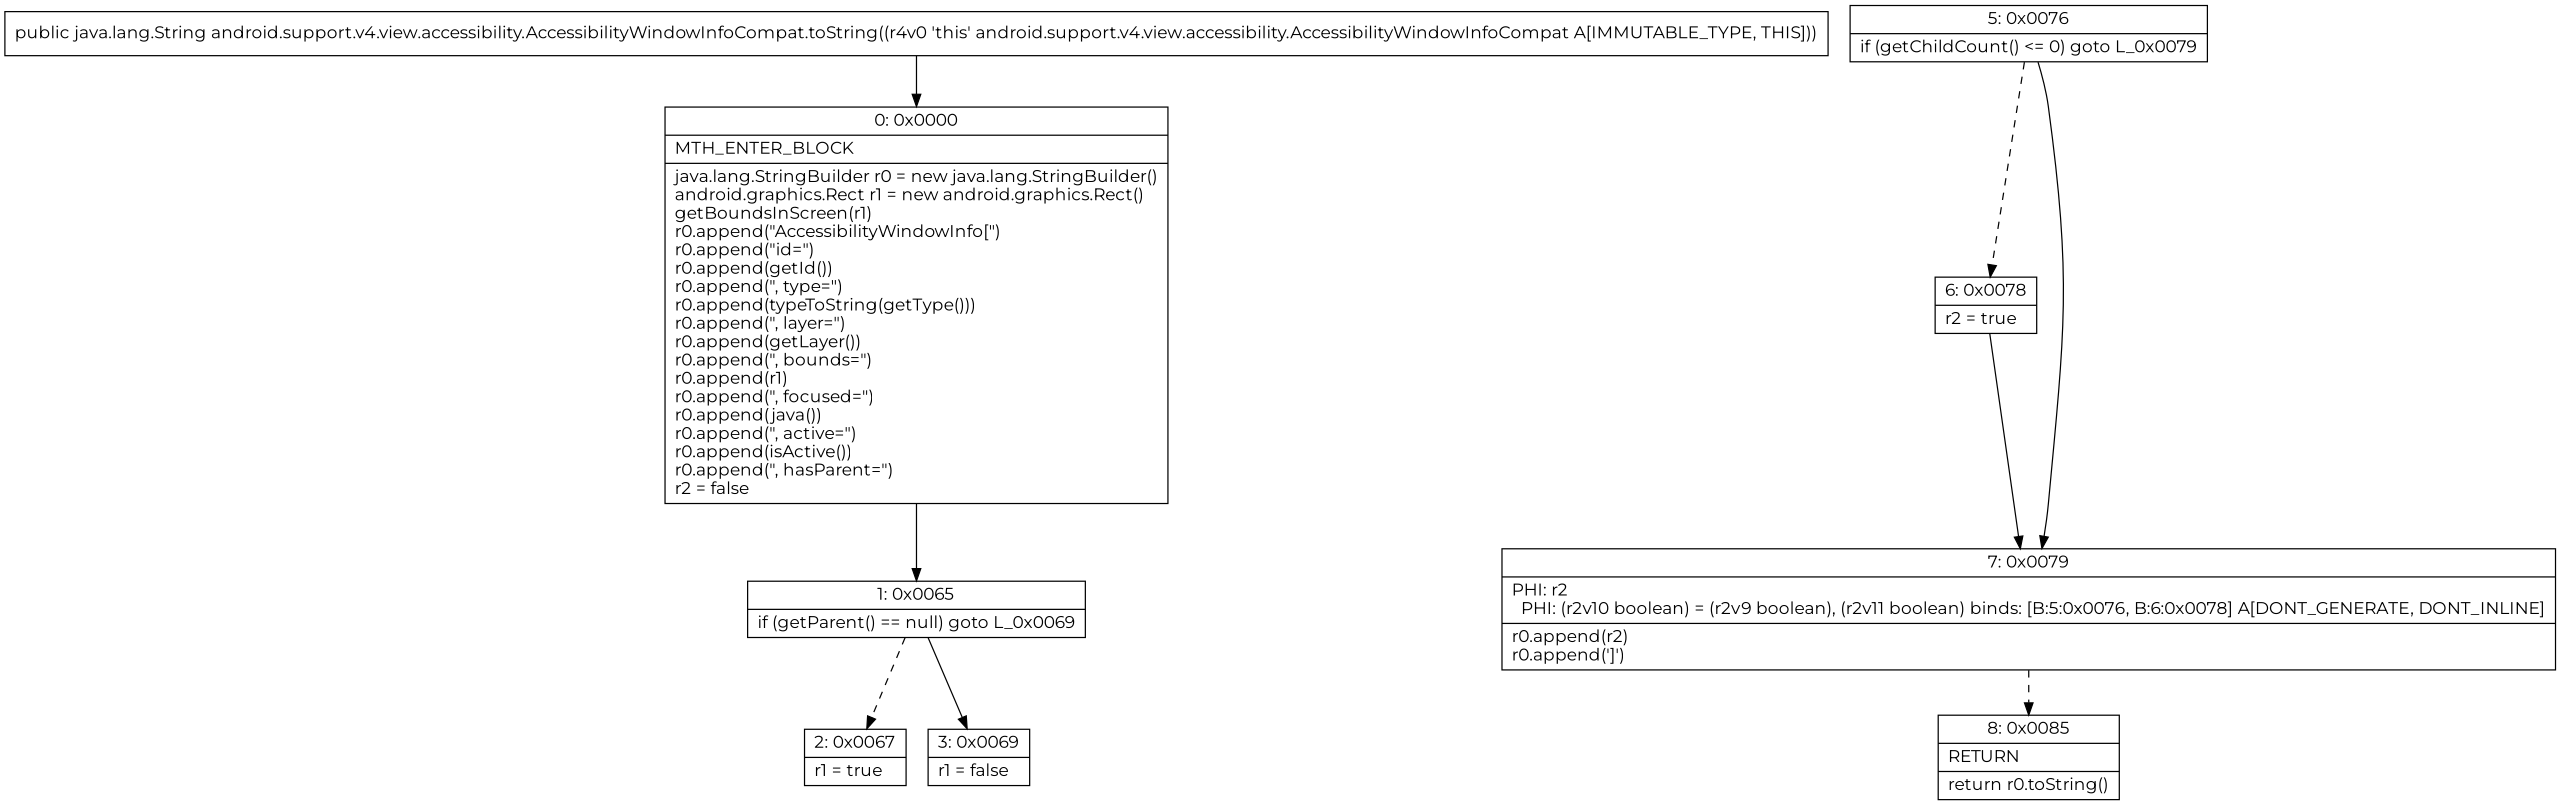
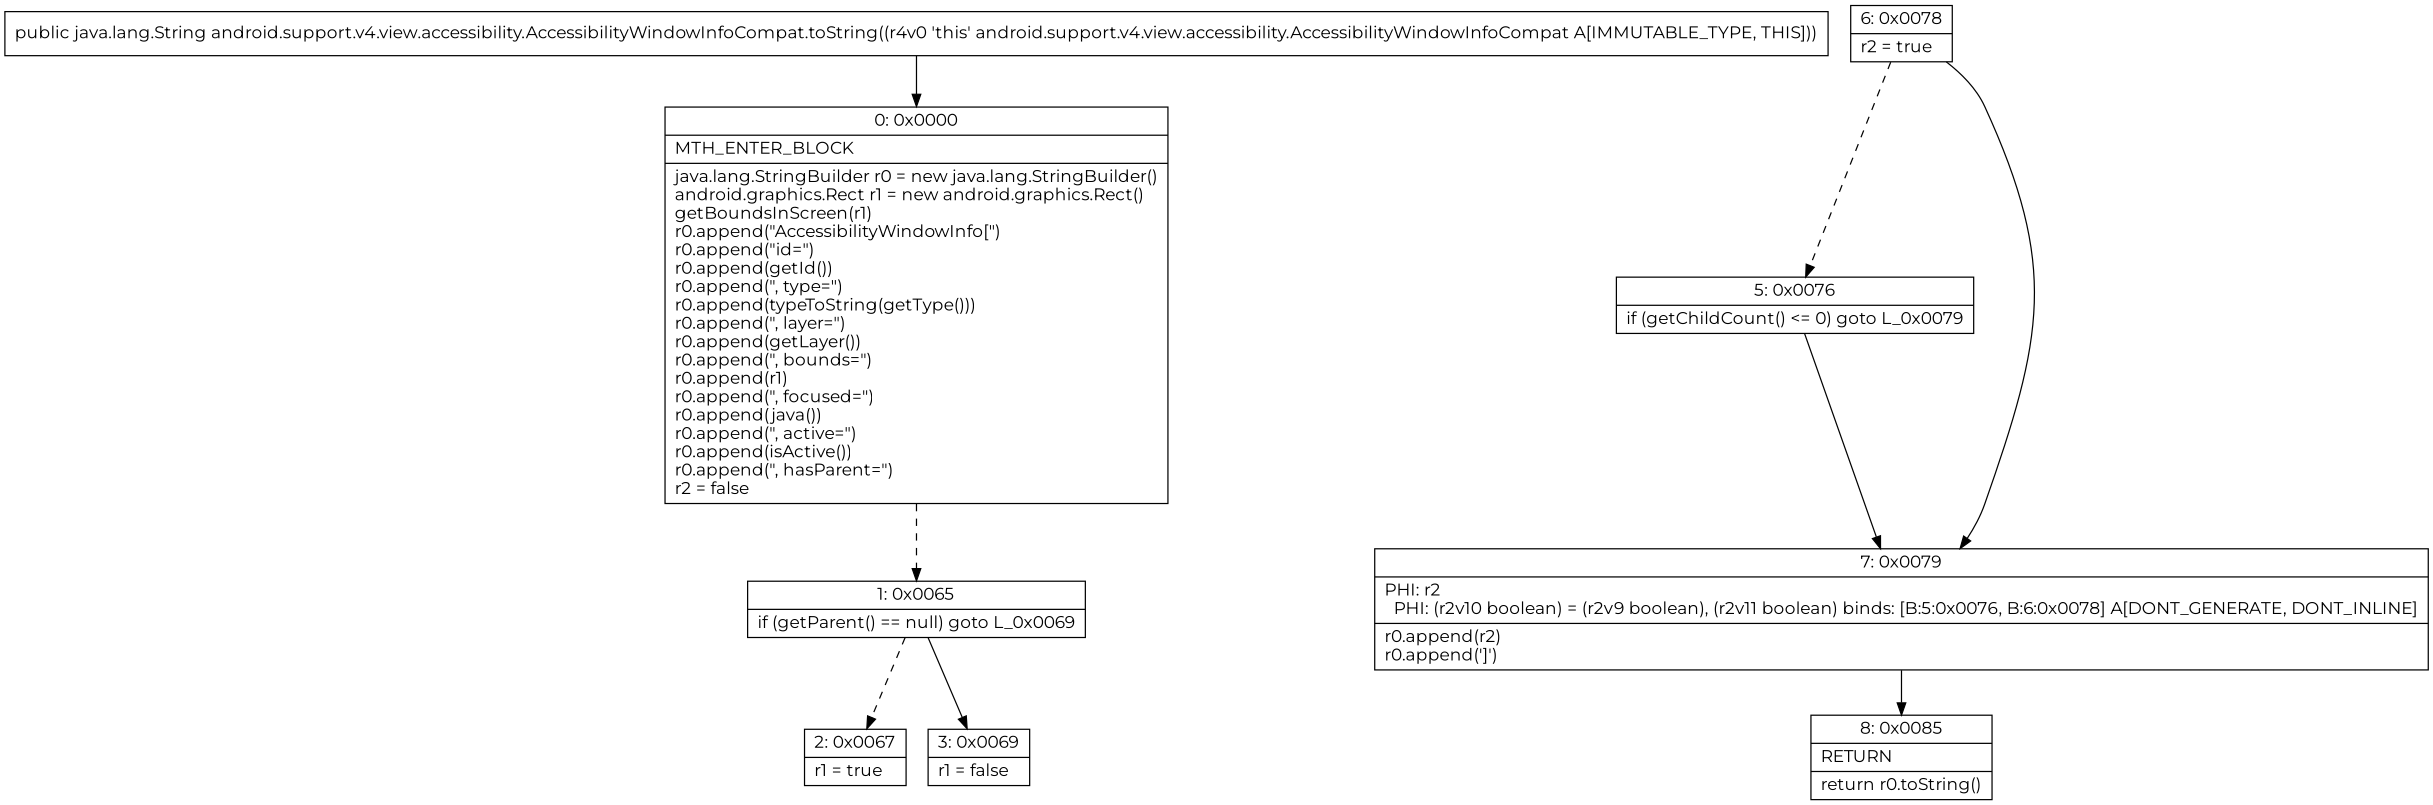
edge "5: 0x0076" -> "6: 0x0078": reversed
edge "0: 0x0000" -> "1: 0x0065": style solid -> dashed
edge "7: 0x0079" -> "8: 0x0085": style dashed -> solid
